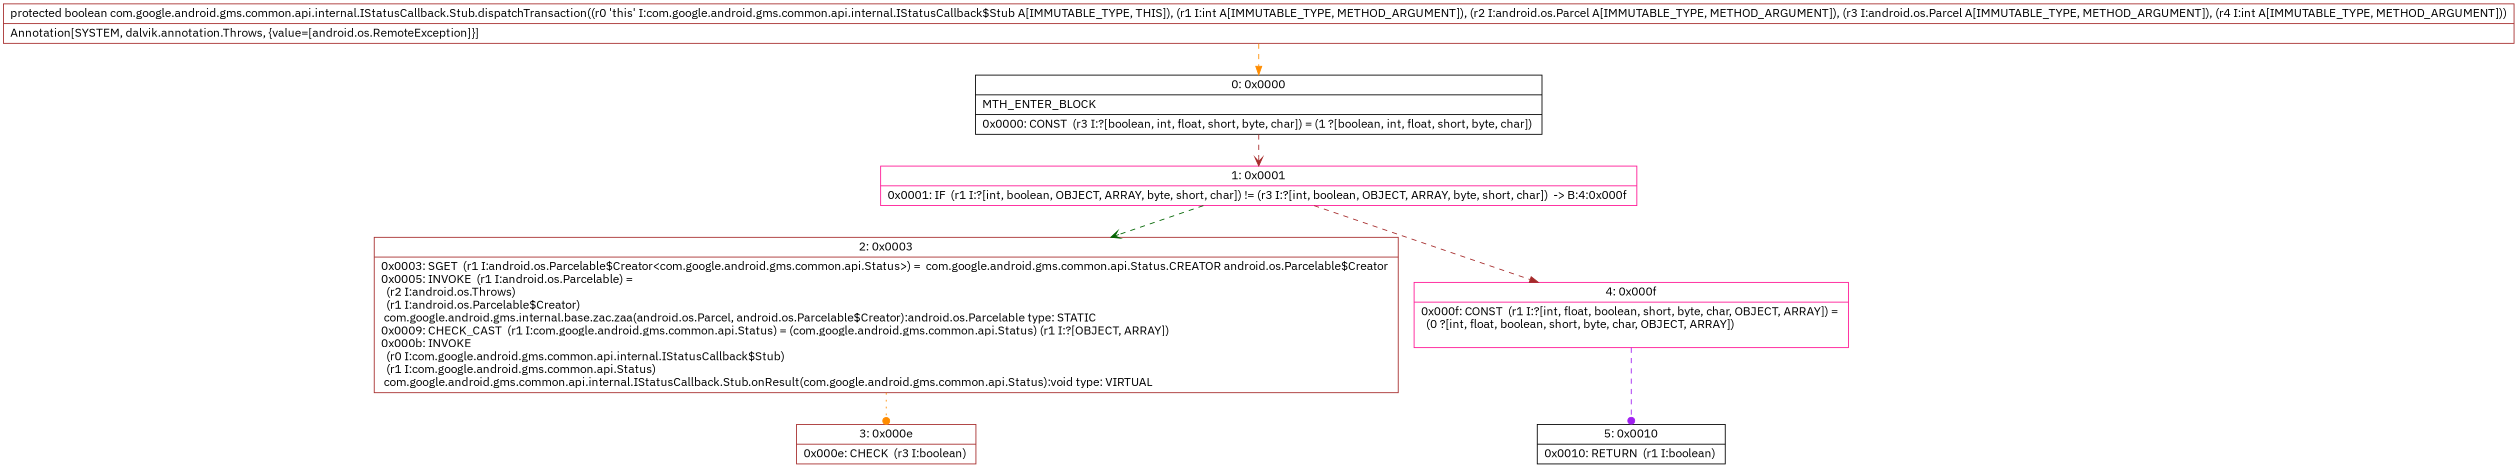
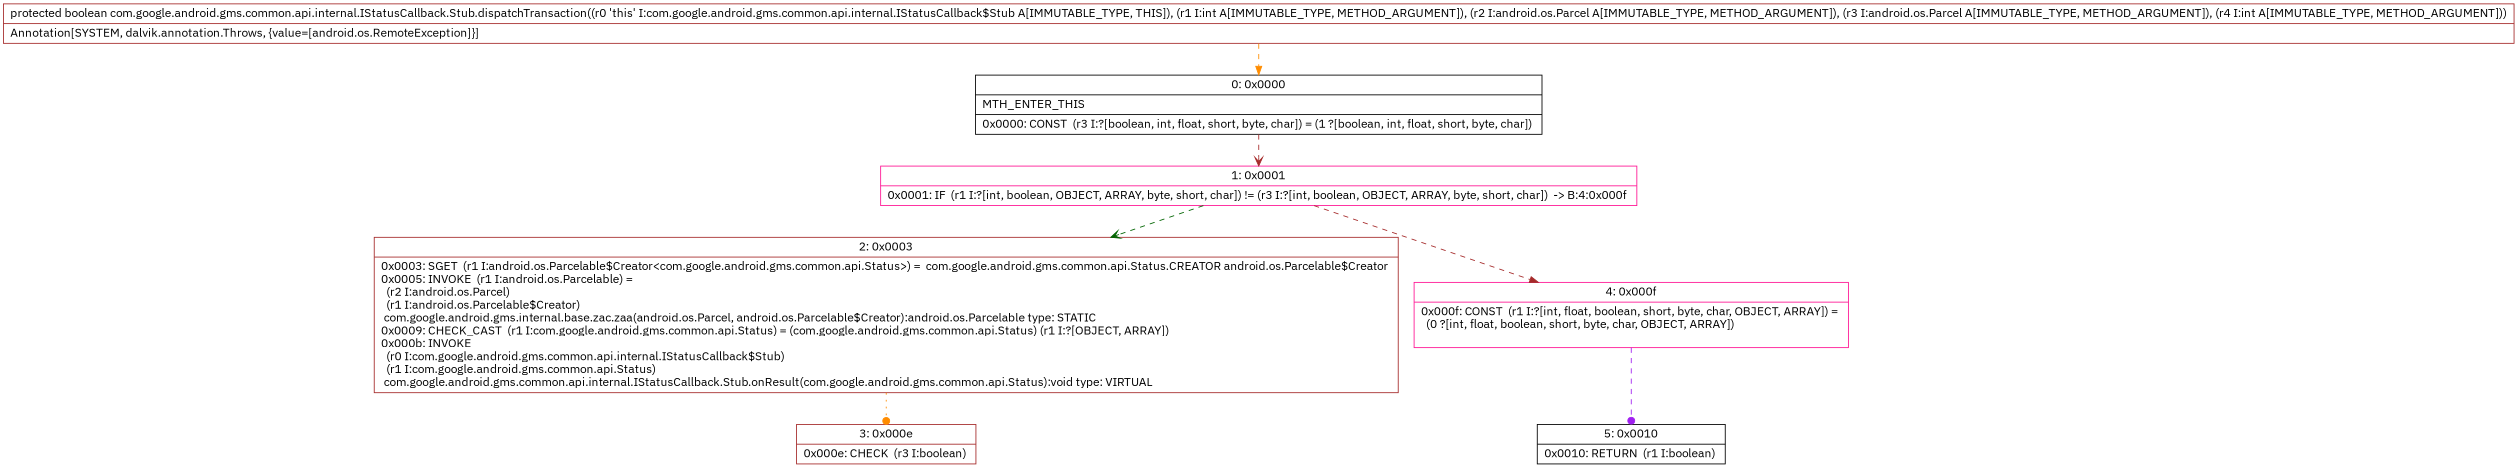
node "0: 0x0000": text "MTH_ENTER_BLOCK" -> "MTH_ENTER_THIS"
node "2: 0x0003": text "(r2 I:android.os.Throws)" -> "(r2 I:android.os.Parcel)"
